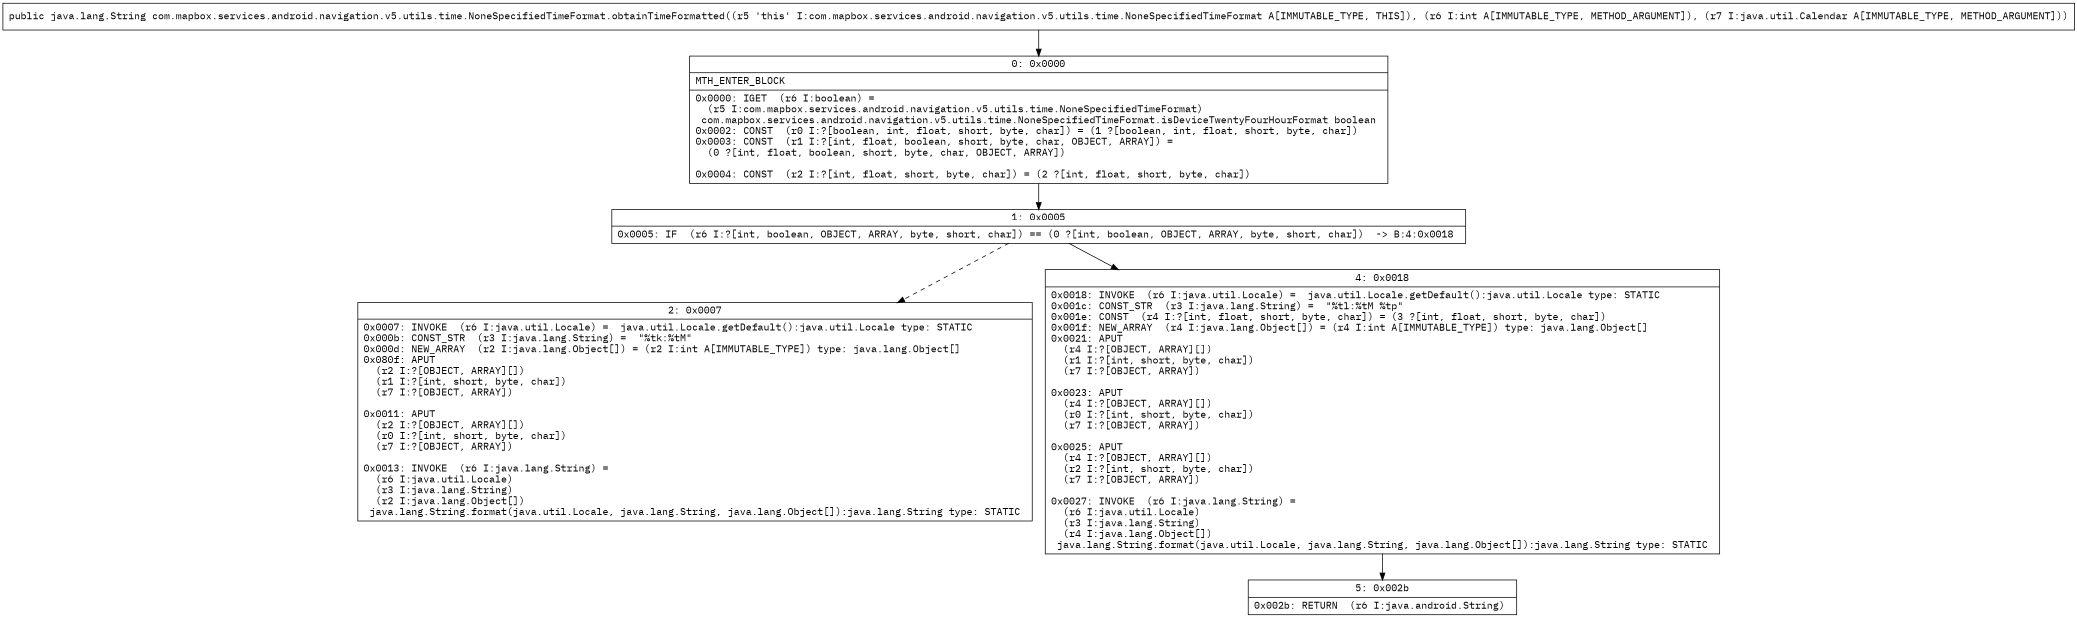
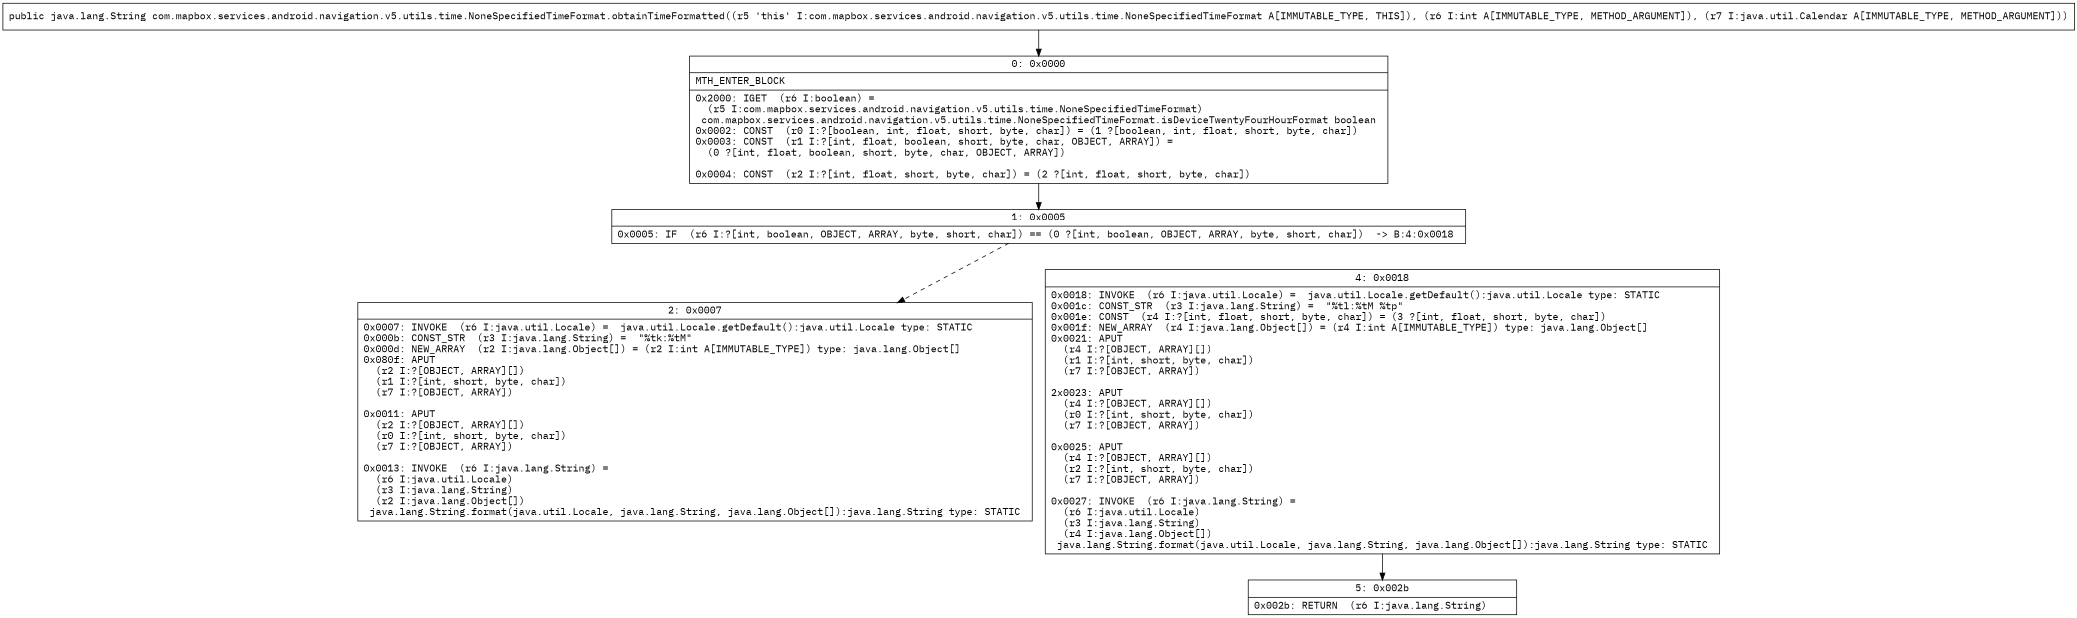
node "0: 0x0000": text "0x0000: IGET  (r6 I:boolean) =" -> "0x2000: IGET  (r6 I:boolean) ="
edge "1: 0x0005" -> "4: 0x0018": removed
node "4: 0x0018": text "0x0023: APUT" -> "2x0023: APUT"
node "5: 0x002b": text "0x002b: RETURN  (r6 I:java.android.String)" -> "0x002b: RETURN  (r6 I:java.lang.String)"
